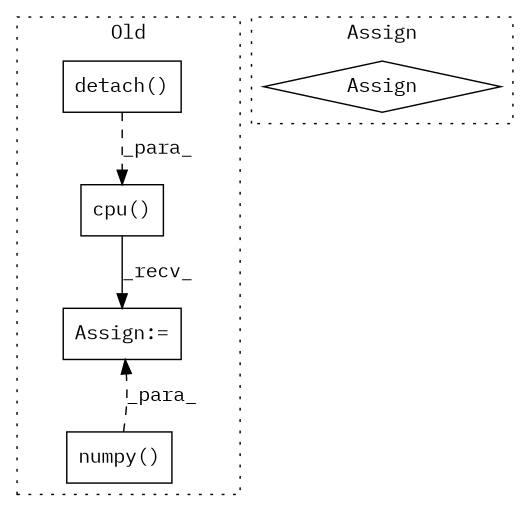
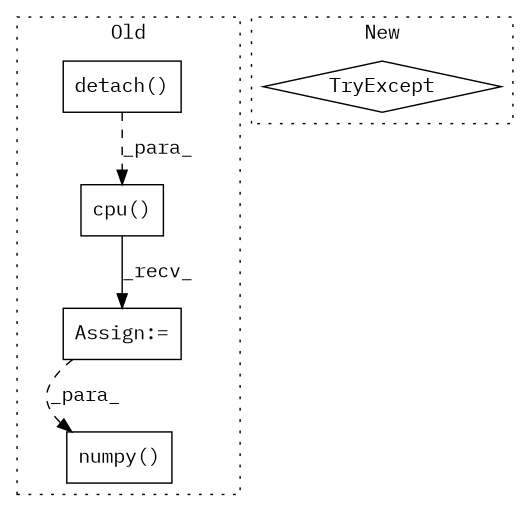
cluster "Assign": label "Assign" -> "New"
node "Assign": label "Assign" -> "TryExcept"
edge "numpy()" -> "Assign:=": reversed
